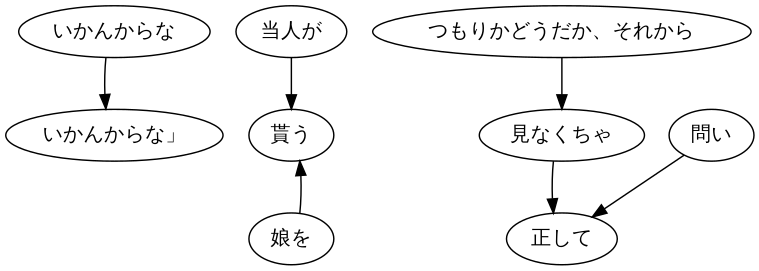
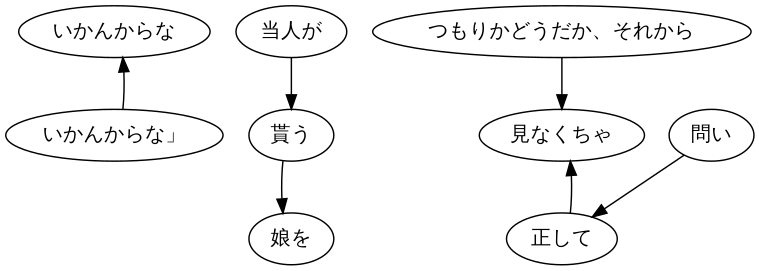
edge "いかんからな" -> "いかんからな」": reversed
edge "見なくちゃ" -> "正して": reversed
edge "娘を" -> "貰う": reversed
